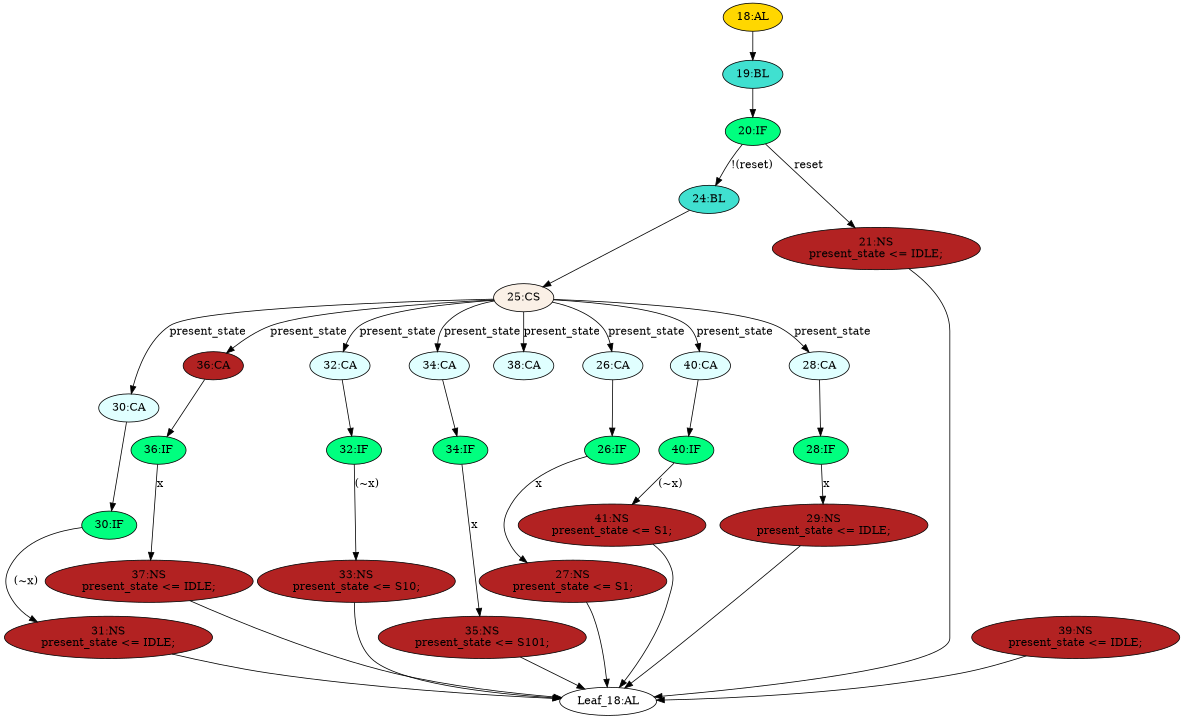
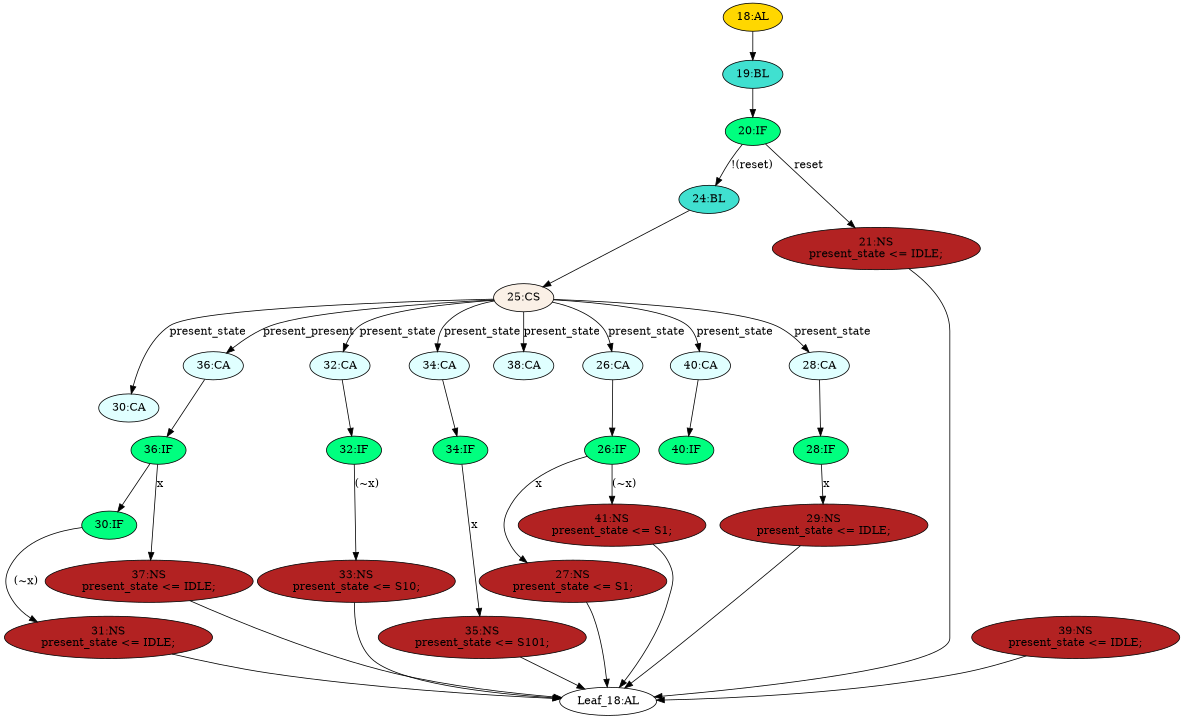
edge "25:CS" -> "36:CA": label "present_state" -> "present_present"
node "36:CA": fillcolor firebrick -> lightcyan
edge "30:CA" -> "30:IF": now "36:IF" -> "30:IF"
edge "40:IF" -> "41:NS present_state <= S1;": now "26:IF" -> "41:NS present_state <= S1;"
